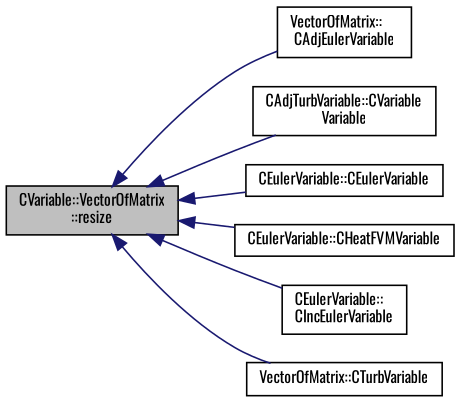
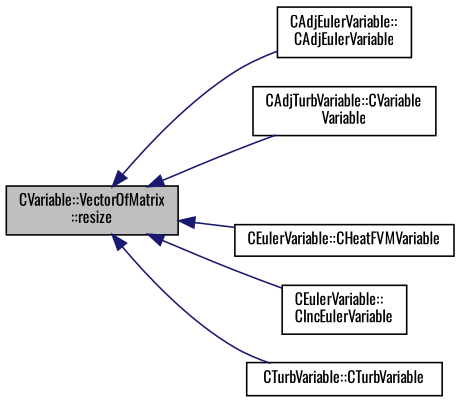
node "VectorOfMatrix:: CAdjEulerVariable": label "VectorOfMatrix:: CAdjEulerVariable" -> "CAdjEulerVariable:: CAdjEulerVariable"
node "CEulerVariable::CEulerVariable": removed
node "VectorOfMatrix::CTurbVariable": label "VectorOfMatrix::CTurbVariable" -> "CTurbVariable::CTurbVariable"
